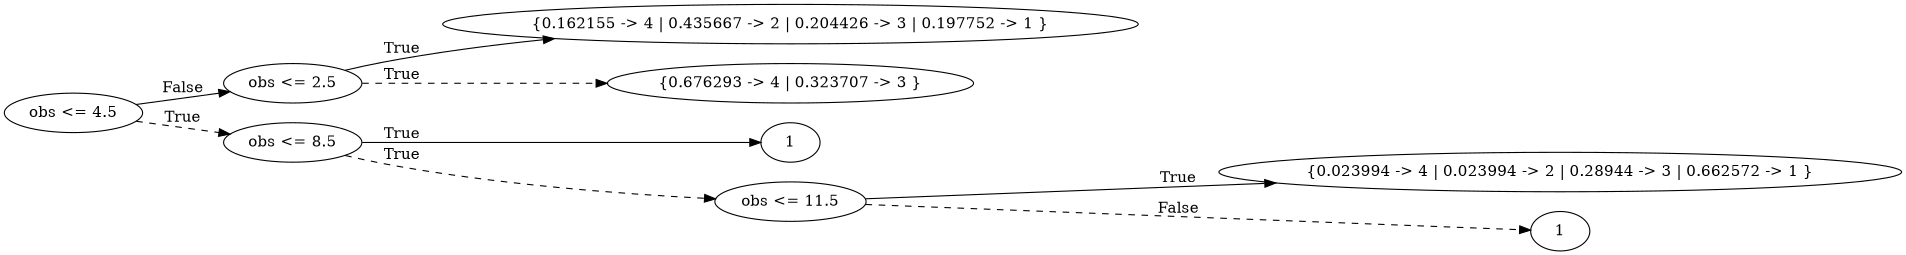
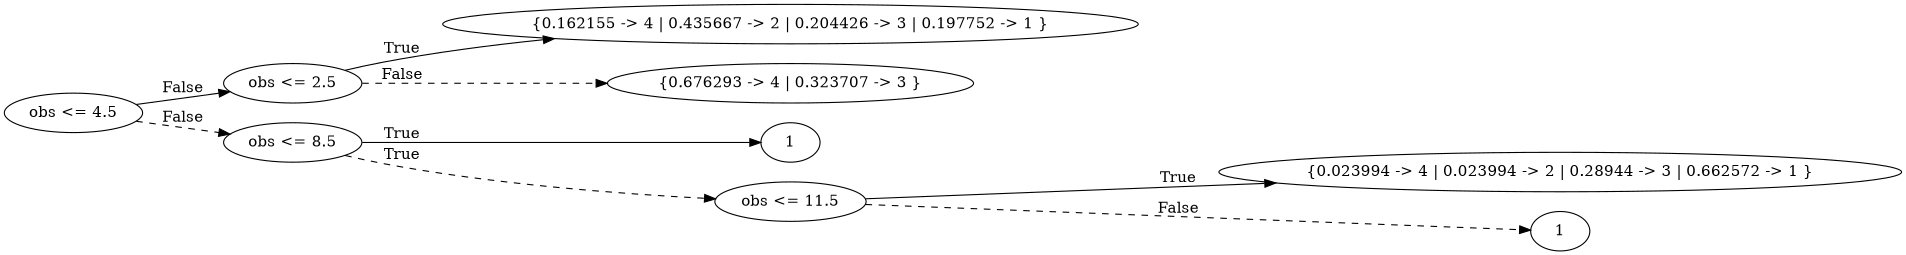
edge "obs <= 2.5" -> "{0.676293 -> 4 | 0.323707 -> 3 }": label "True" -> "False"
edge "obs <= 4.5" -> "obs <= 8.5": label "True" -> "False"
